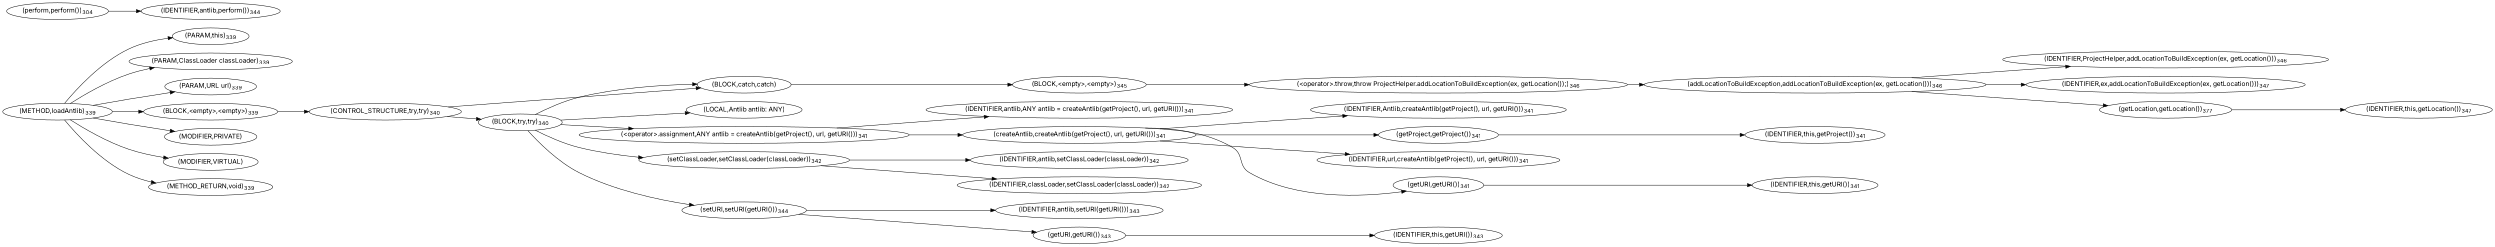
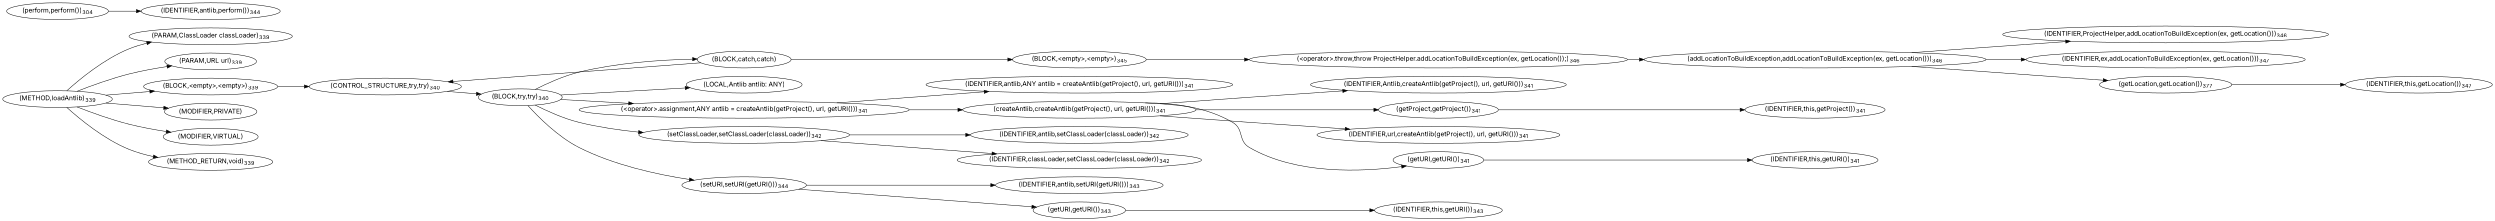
node "(PARAM,this)": removed
edge "(CONTROL_STRUCTURE,try,try)" -> "(BLOCK,catch,catch)": reversed
